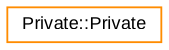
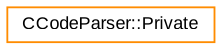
node "Private::Private": label "Private::Private" -> "CCodeParser::Private"
